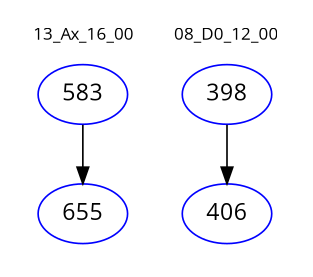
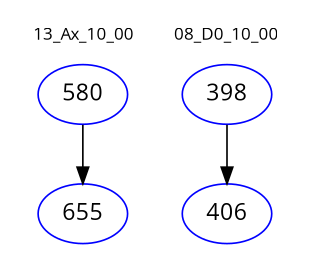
cluster "13_Ax_16_00": label "13_Ax_16_00" -> "13_Ax_10_00"
cluster "08_D0_12_00": label "08_D0_12_00" -> "08_D0_10_00"
node "583": label "583" -> "580"
